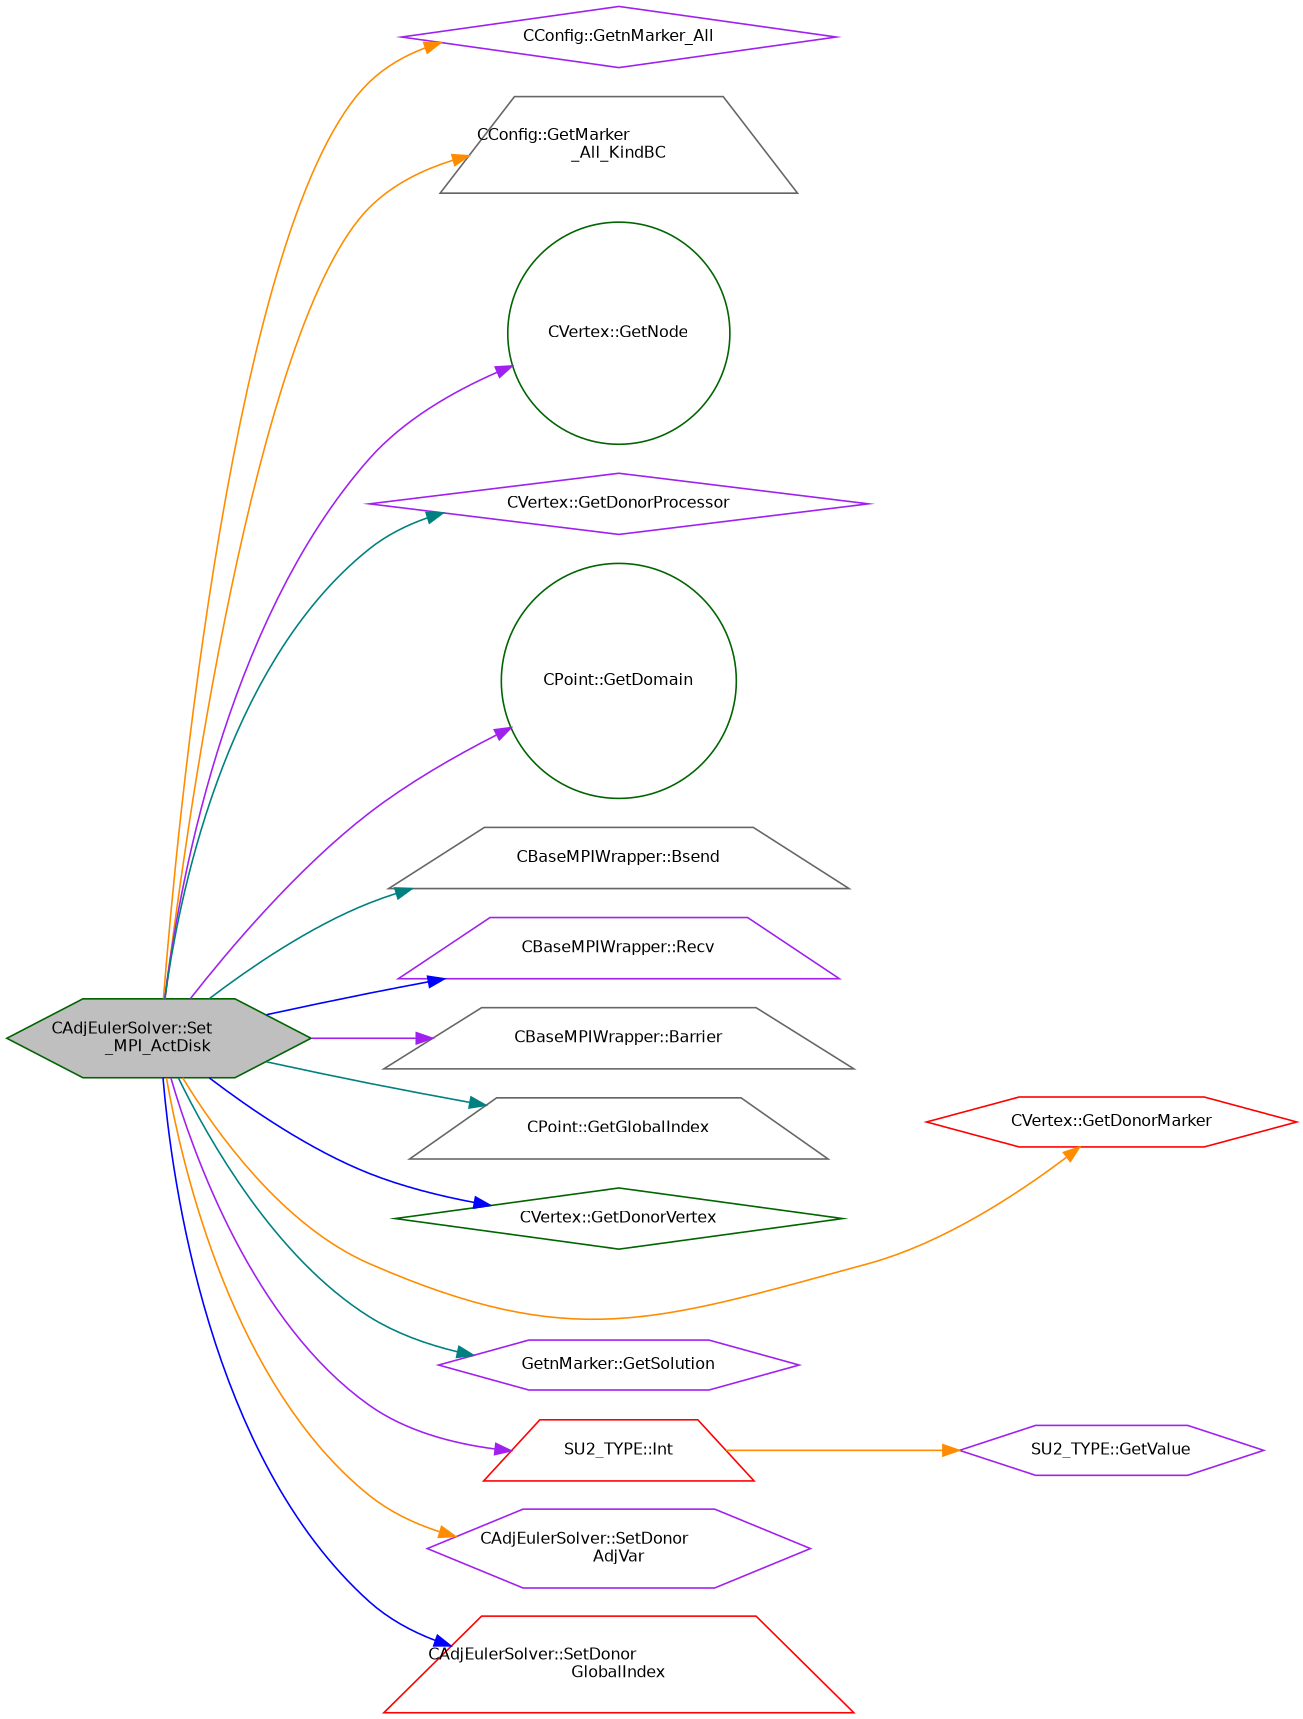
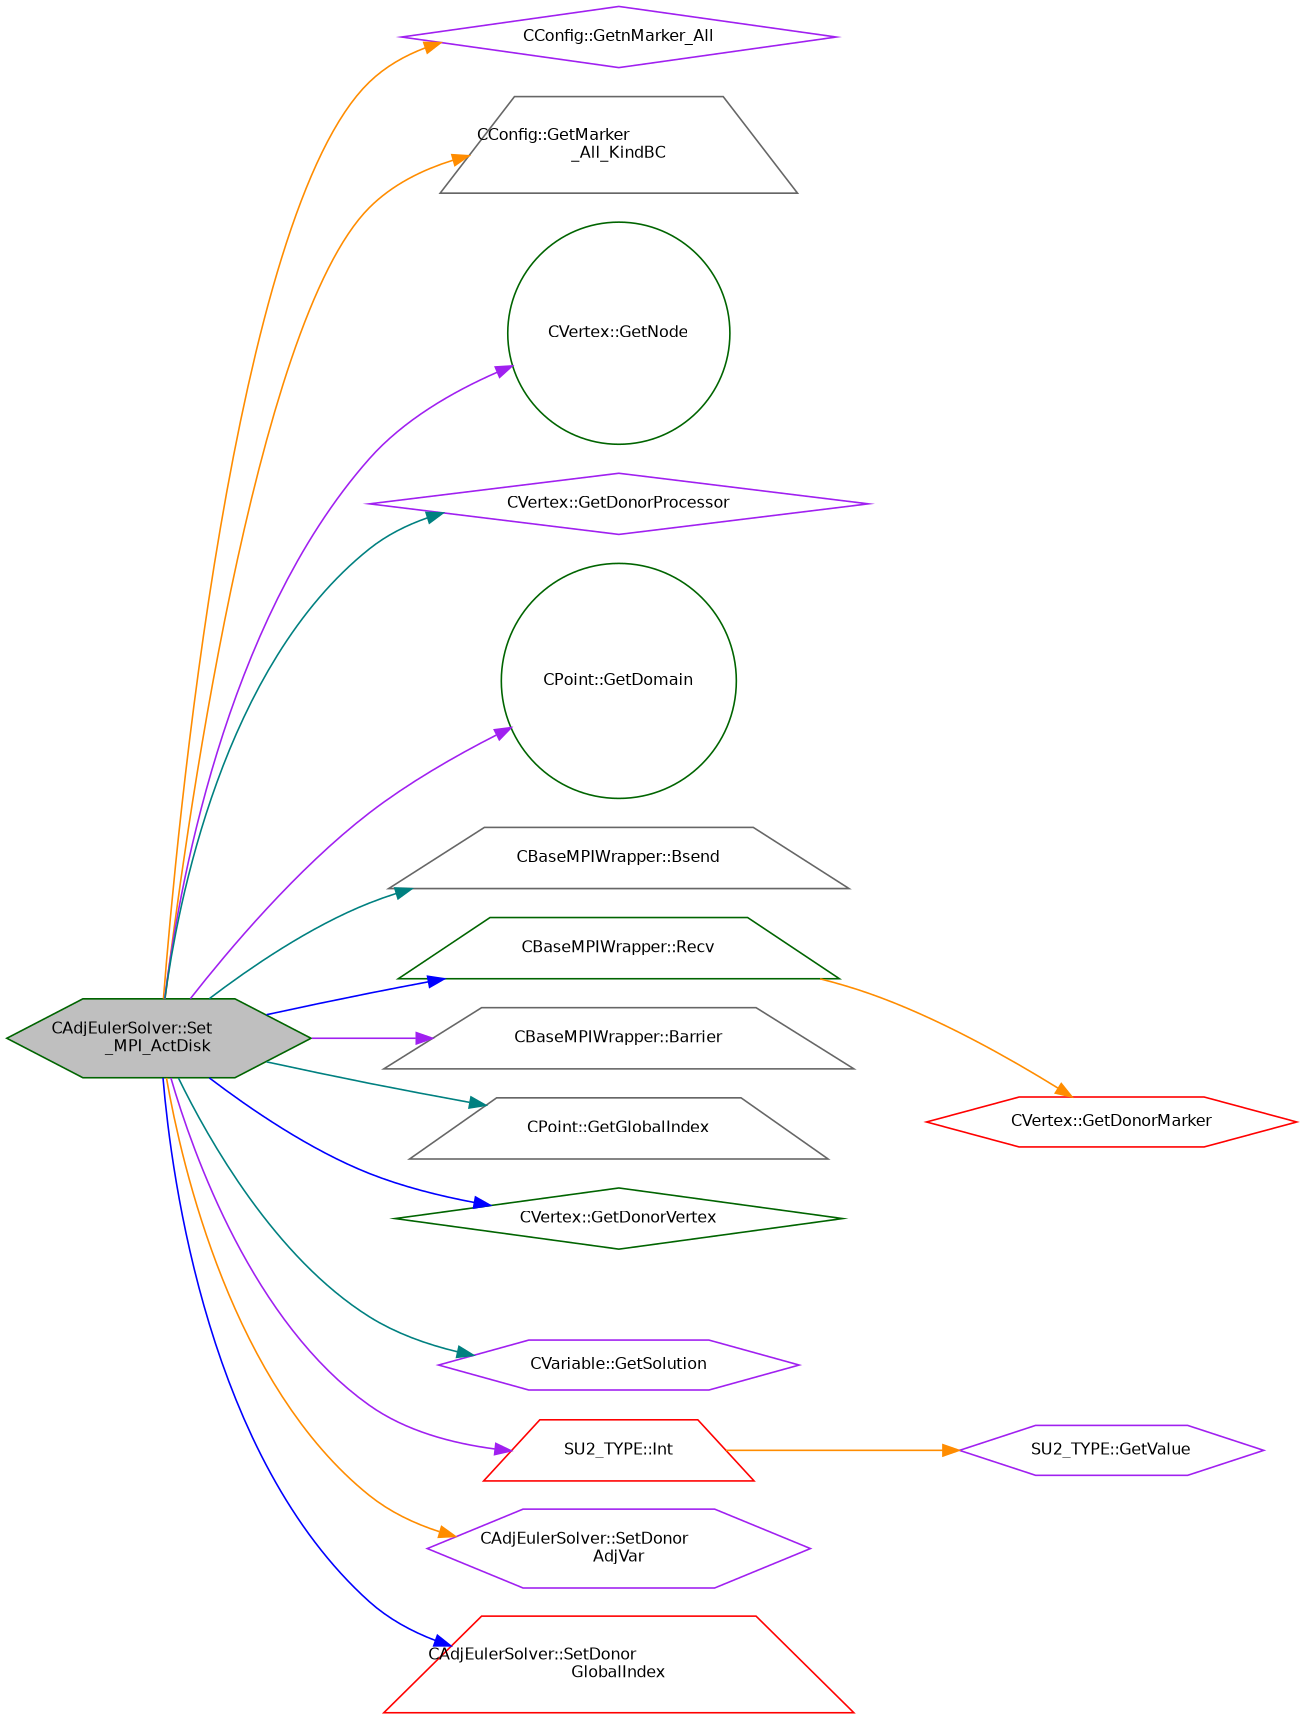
node "CBaseMPIWrapper::Recv": color purple -> darkgreen
edge "CAdjEulerSolver::Set _MPI_ActDisk" -> "CVertex::GetDonorMarker": now "CBaseMPIWrapper::Recv" -> "CVertex::GetDonorMarker"
node "GetnMarker::GetSolution": label "GetnMarker::GetSolution" -> "CVariable::GetSolution"
